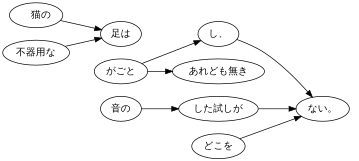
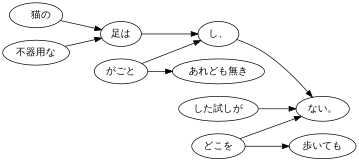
edge "足は" -> "し、": added
node "音の": removed
node "歩いても": added
